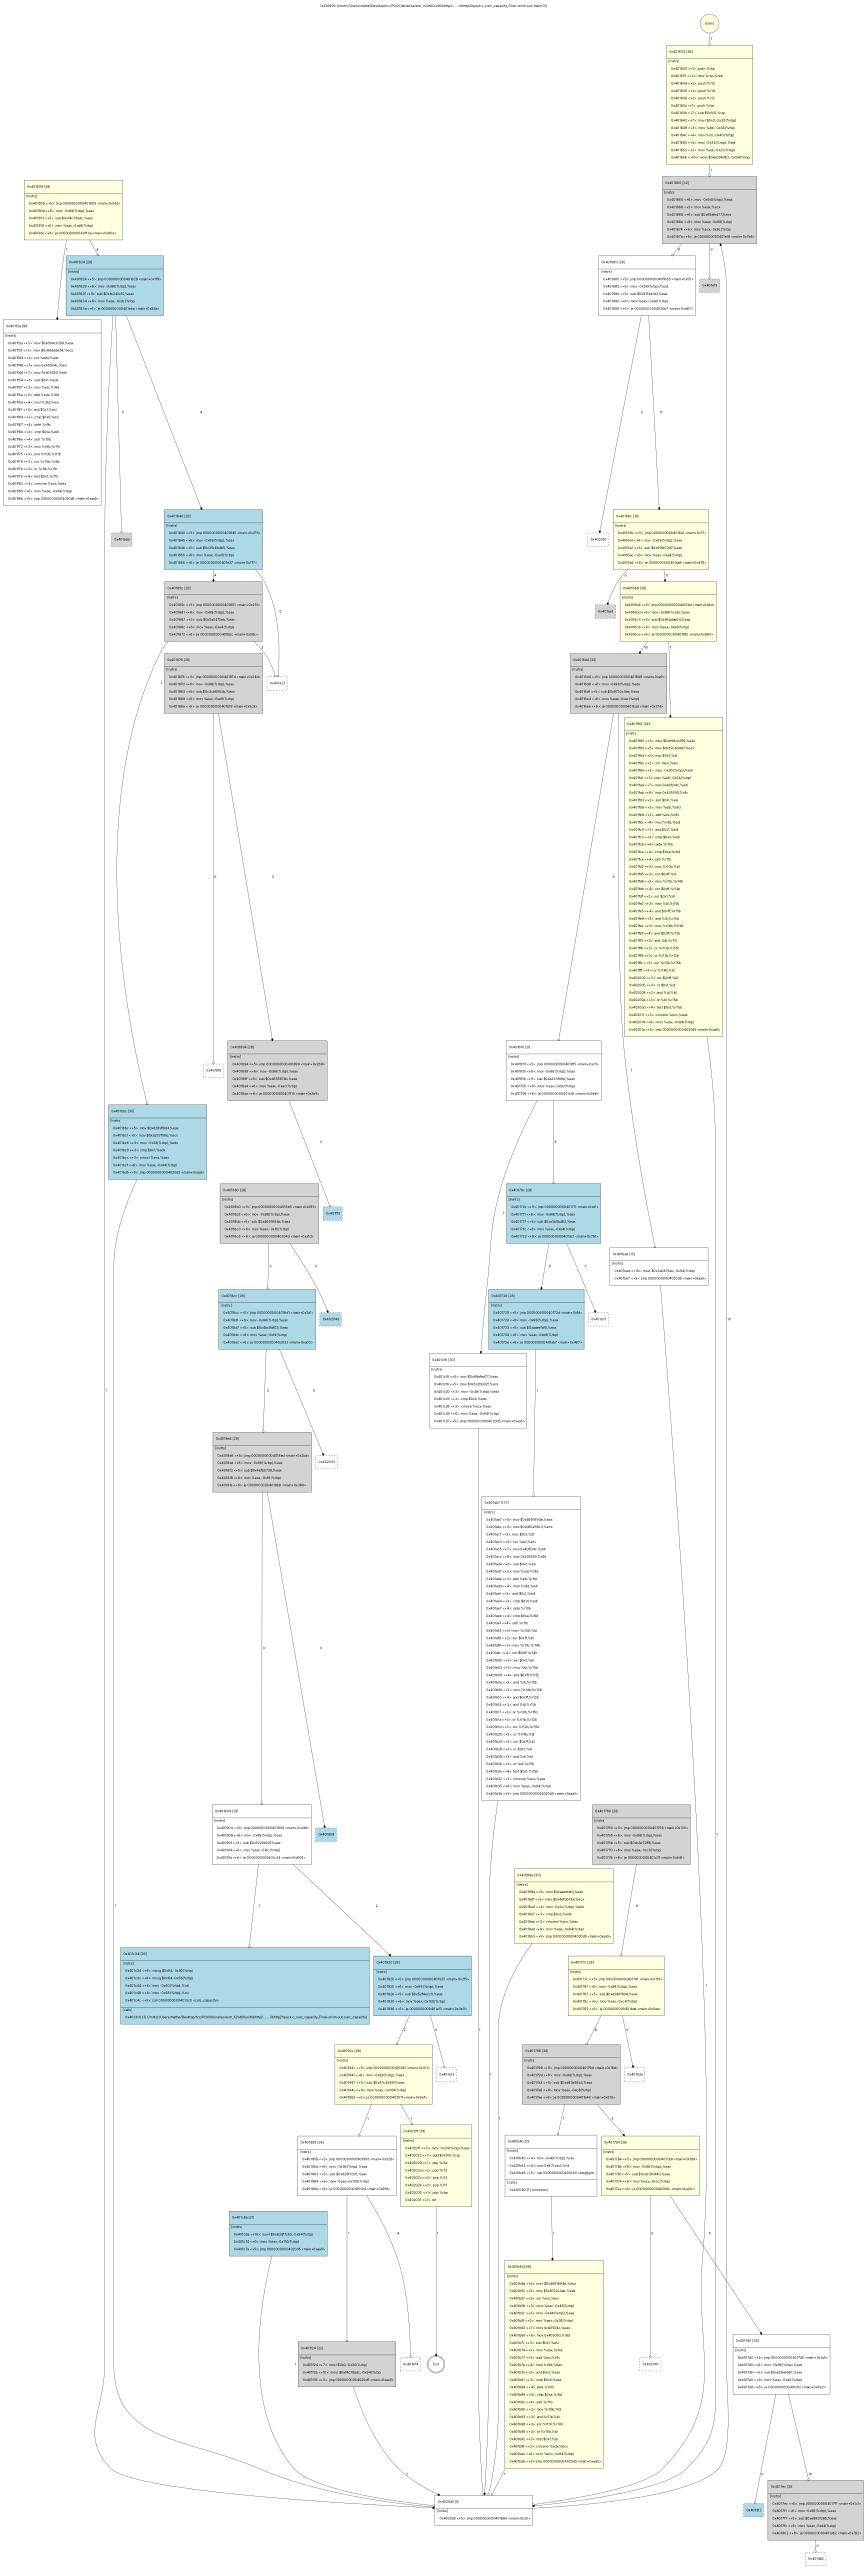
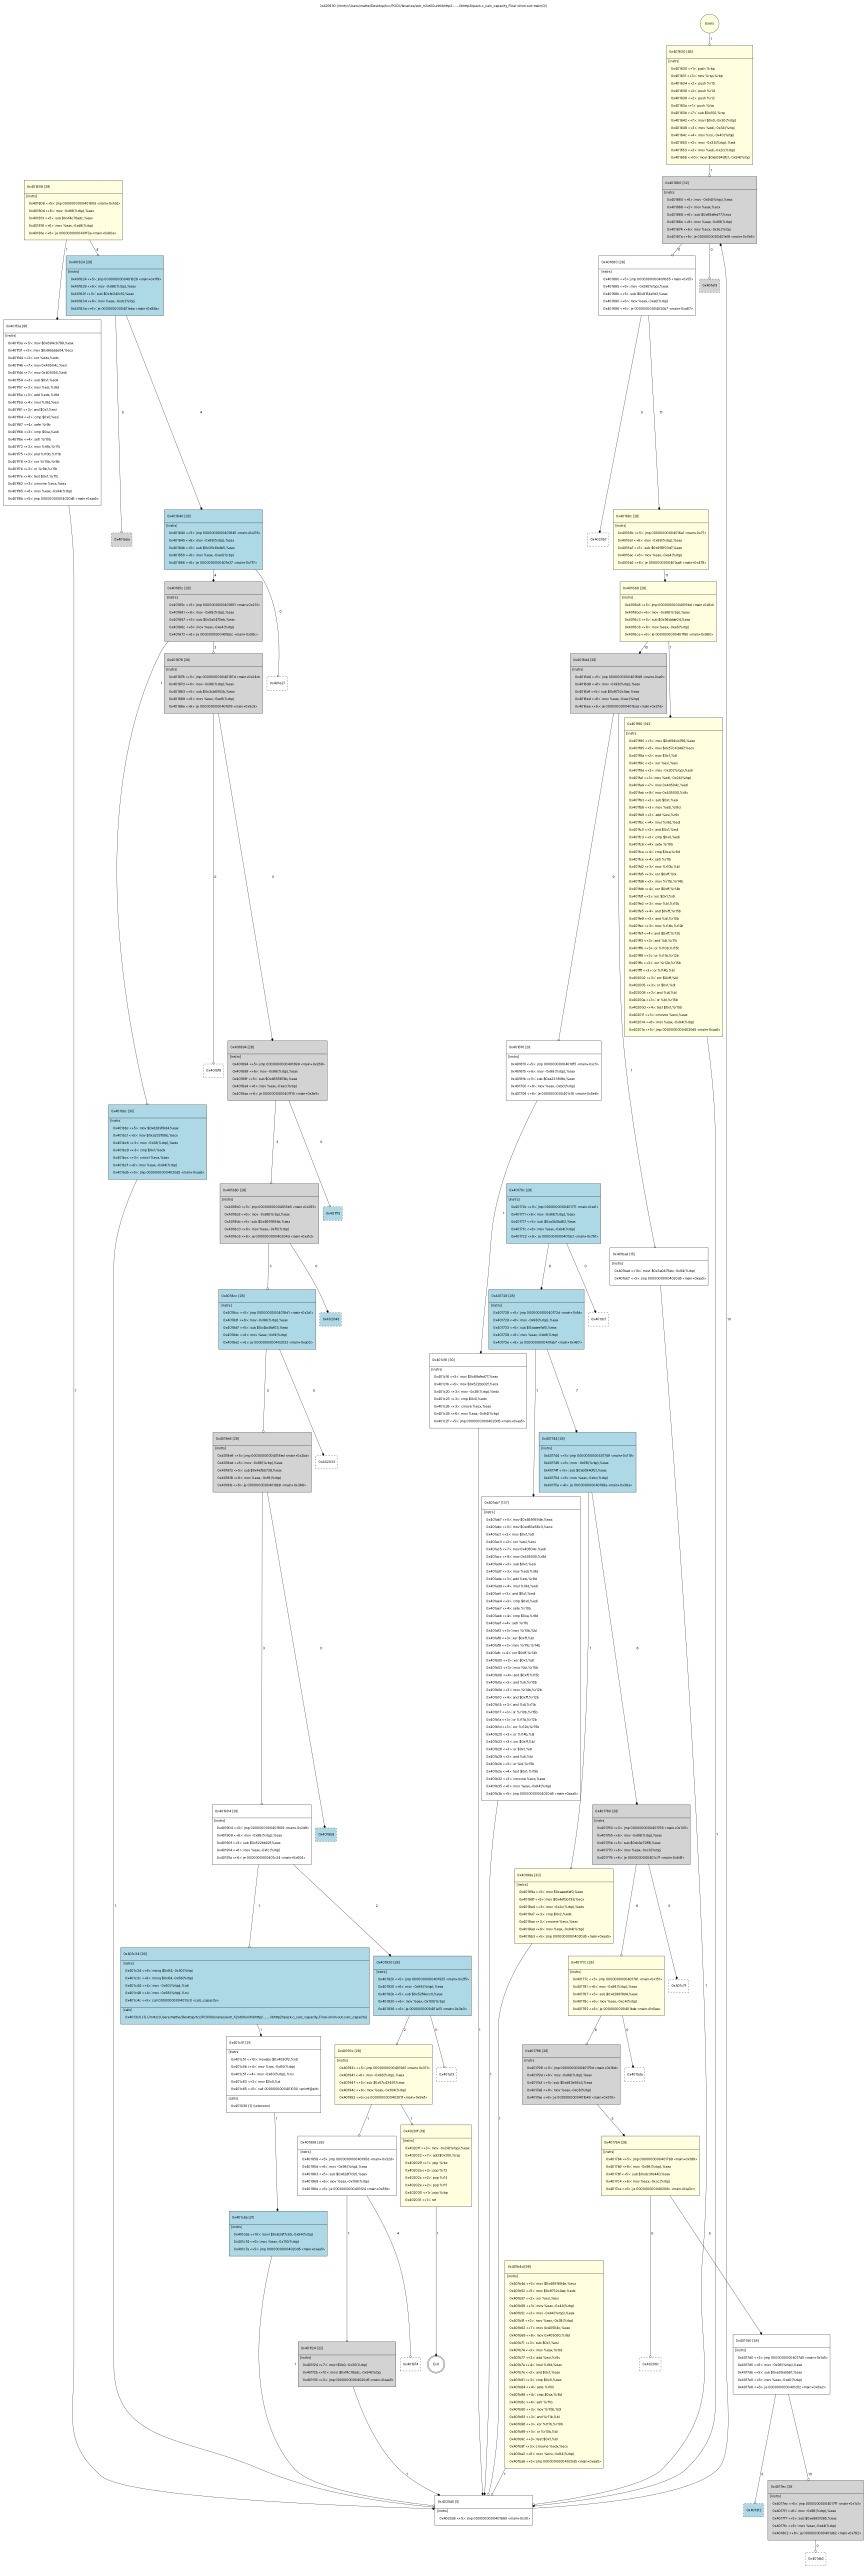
node "0x401aa8": removed
edge "0x40185c [28]" -> "0x401e27": now "0x40185c [28]" -> "0x401878 [28]"
edge "0x401894 [28]" -> "0x4018b0 [28]": added, label "3"
edge "0x4016f0 [28]" -> "0x40170c [28]": removed, label "8"
edge "0x401728 [28]" -> "0x401ab7 [137]": arrowhead odot -> diamond
node "0x401744 [28]": added
edge "0x401824 [28]" -> "0x4020d5 [5]": now "0x401f3a [86]" -> "0x4020d5 [5]"
edge "0x401c16 [30]" -> "0x4020d5 [5]": arrowhead odot -> diamond
node "0x401c7f": added
node "0x401c51 [25]": added
node "0x401b40 [13]": removed
